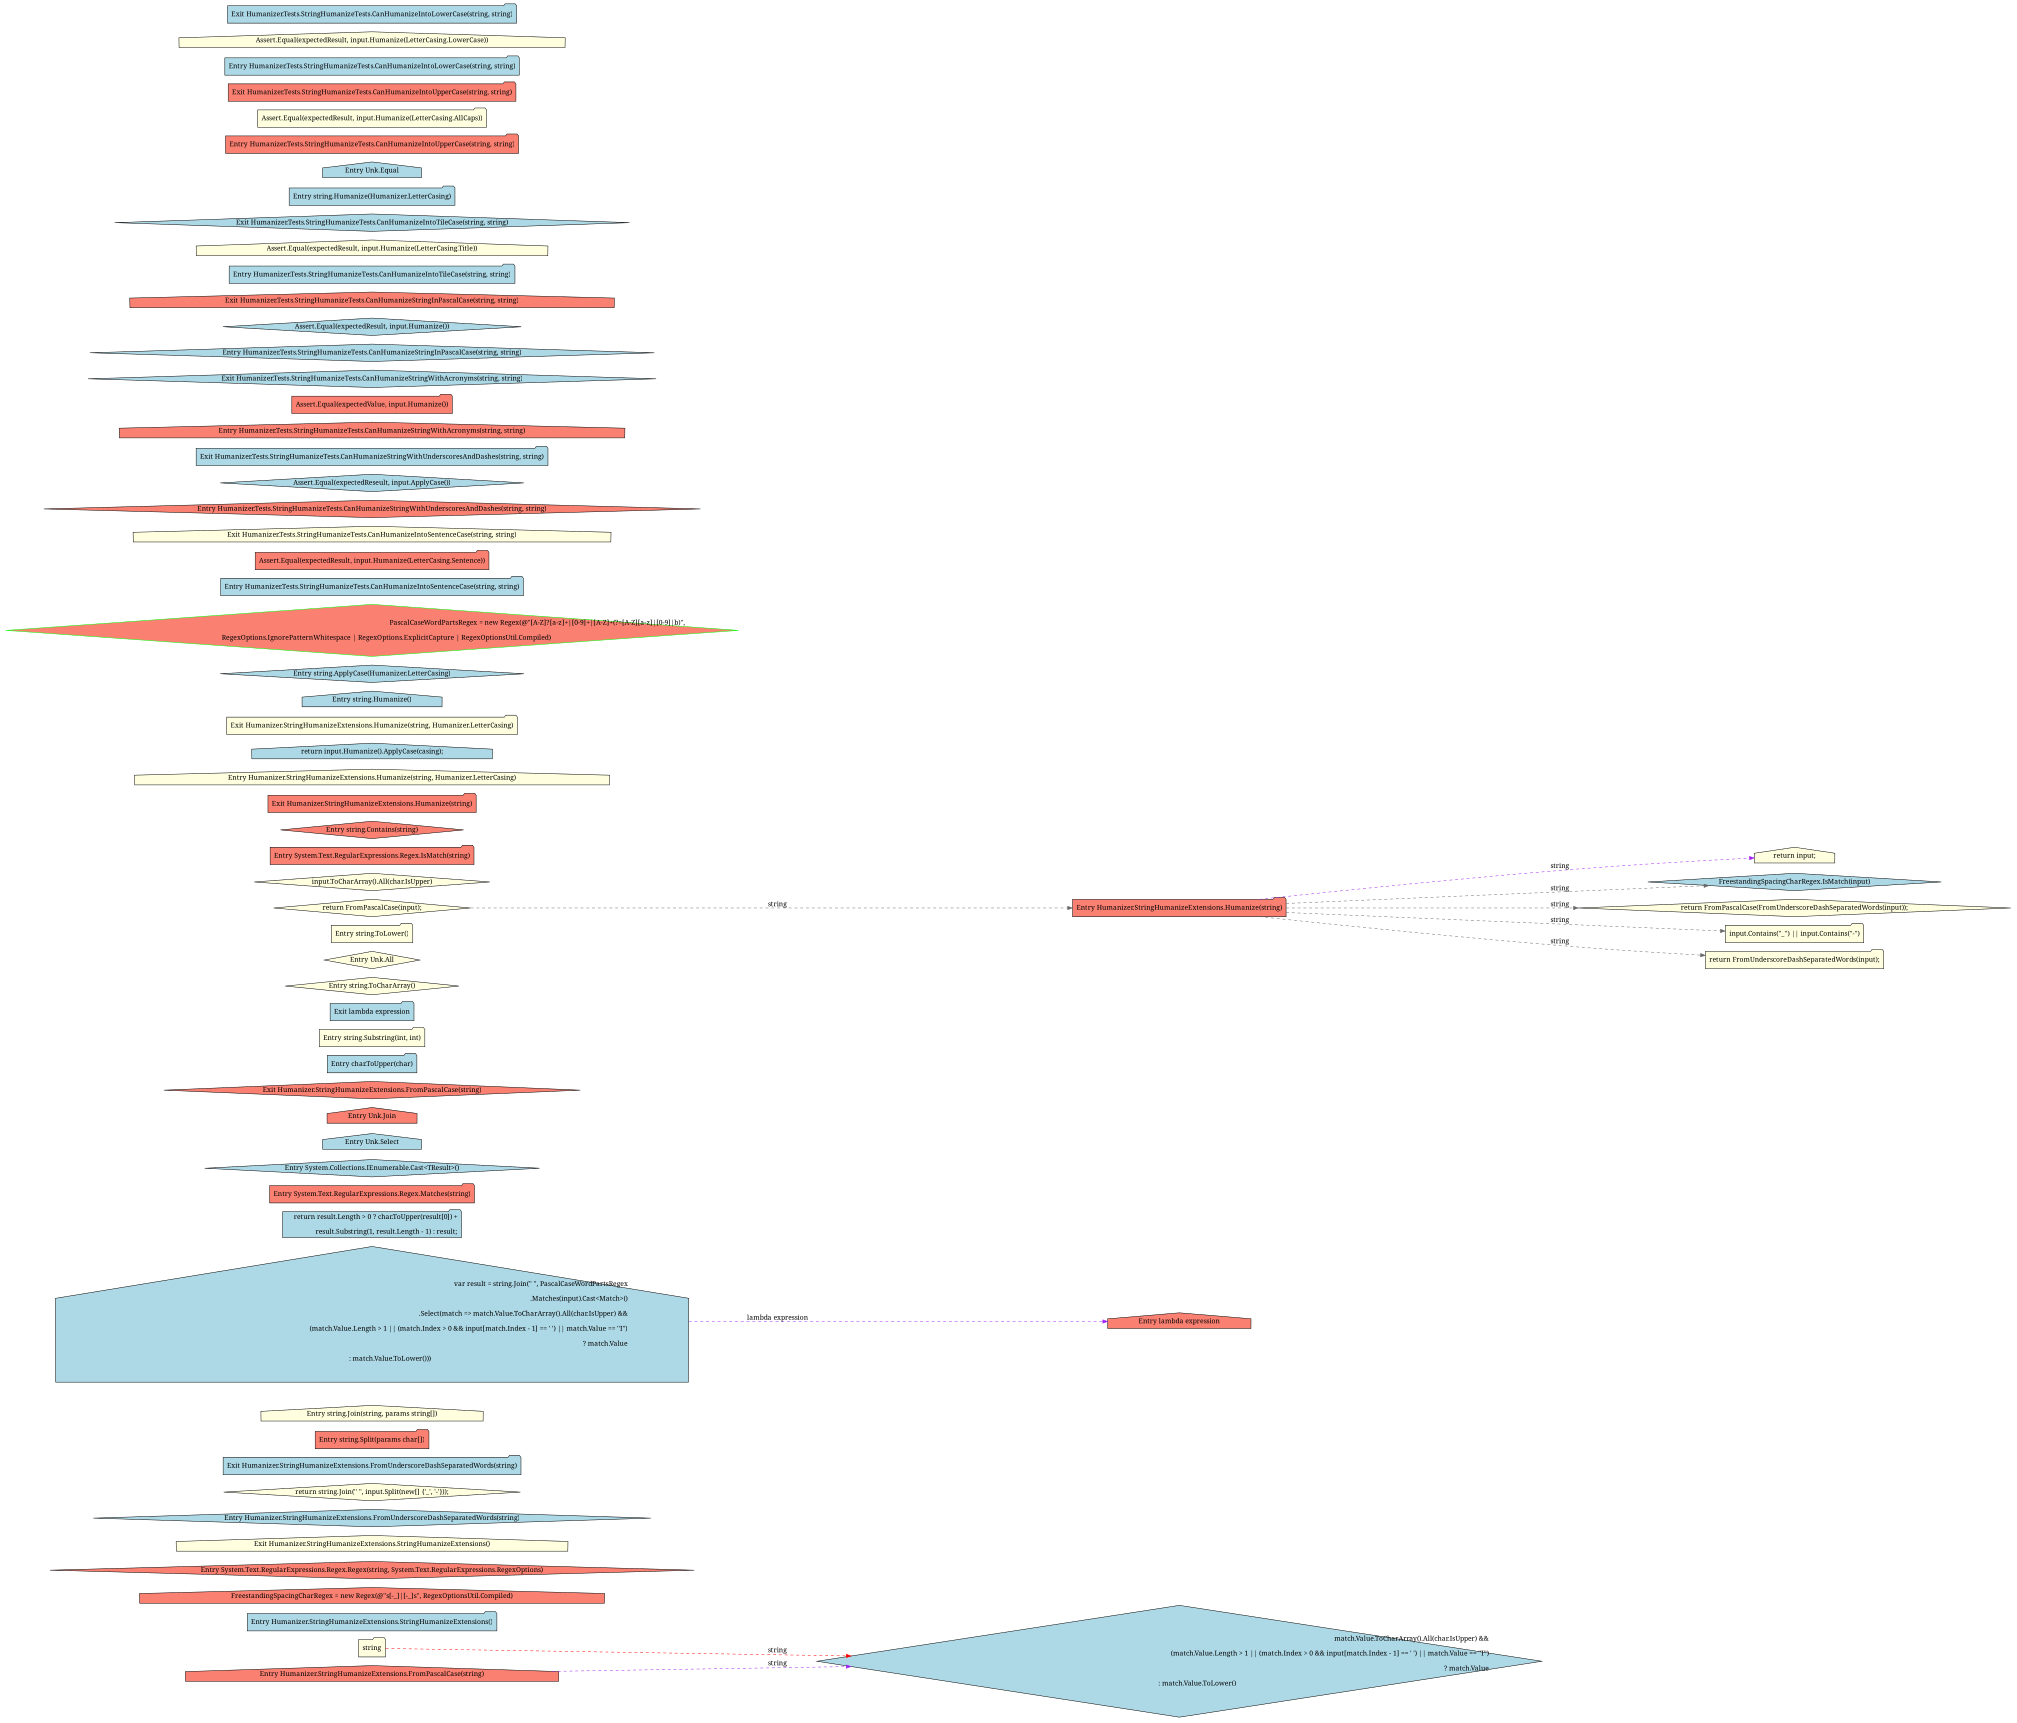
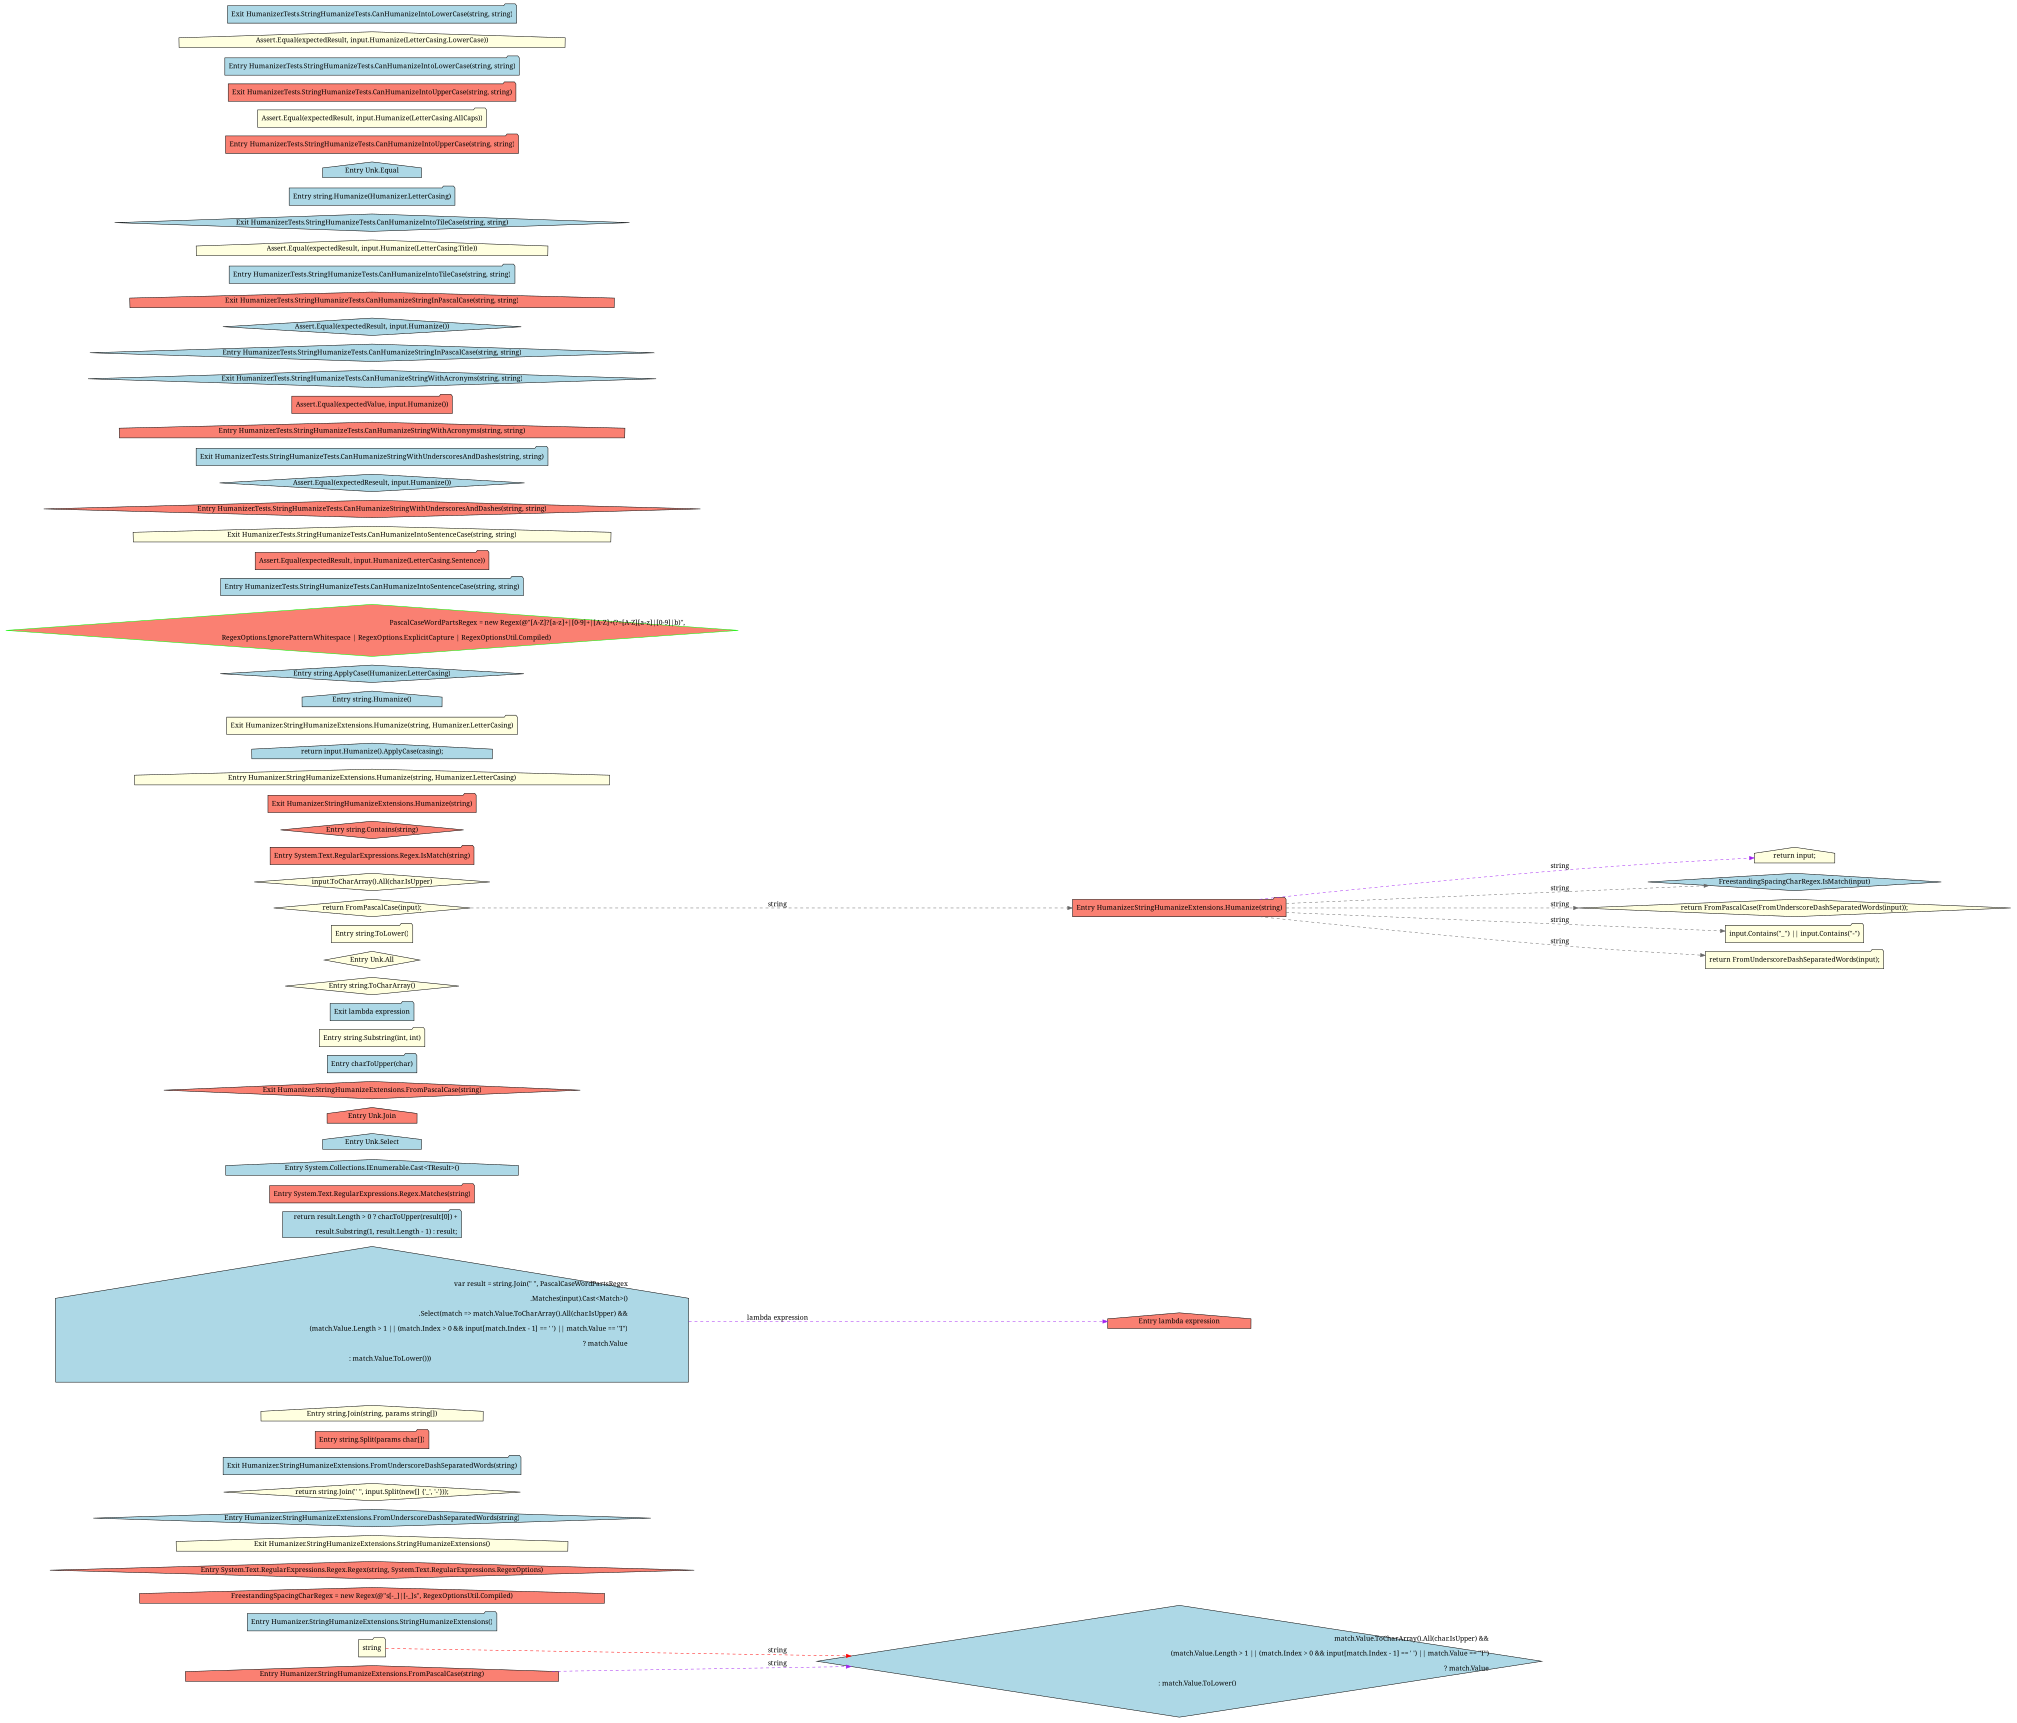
node "Assert.Equal(expectedReseult, input.ApplyCase())": label "Assert.Equal(expectedReseult, input.ApplyCase())" -> "Assert.Equal(expectedReseult, input.Humanize())"
node "Entry System.Collections.IEnumerable.Cast<TResult>()": shape diamond -> house
